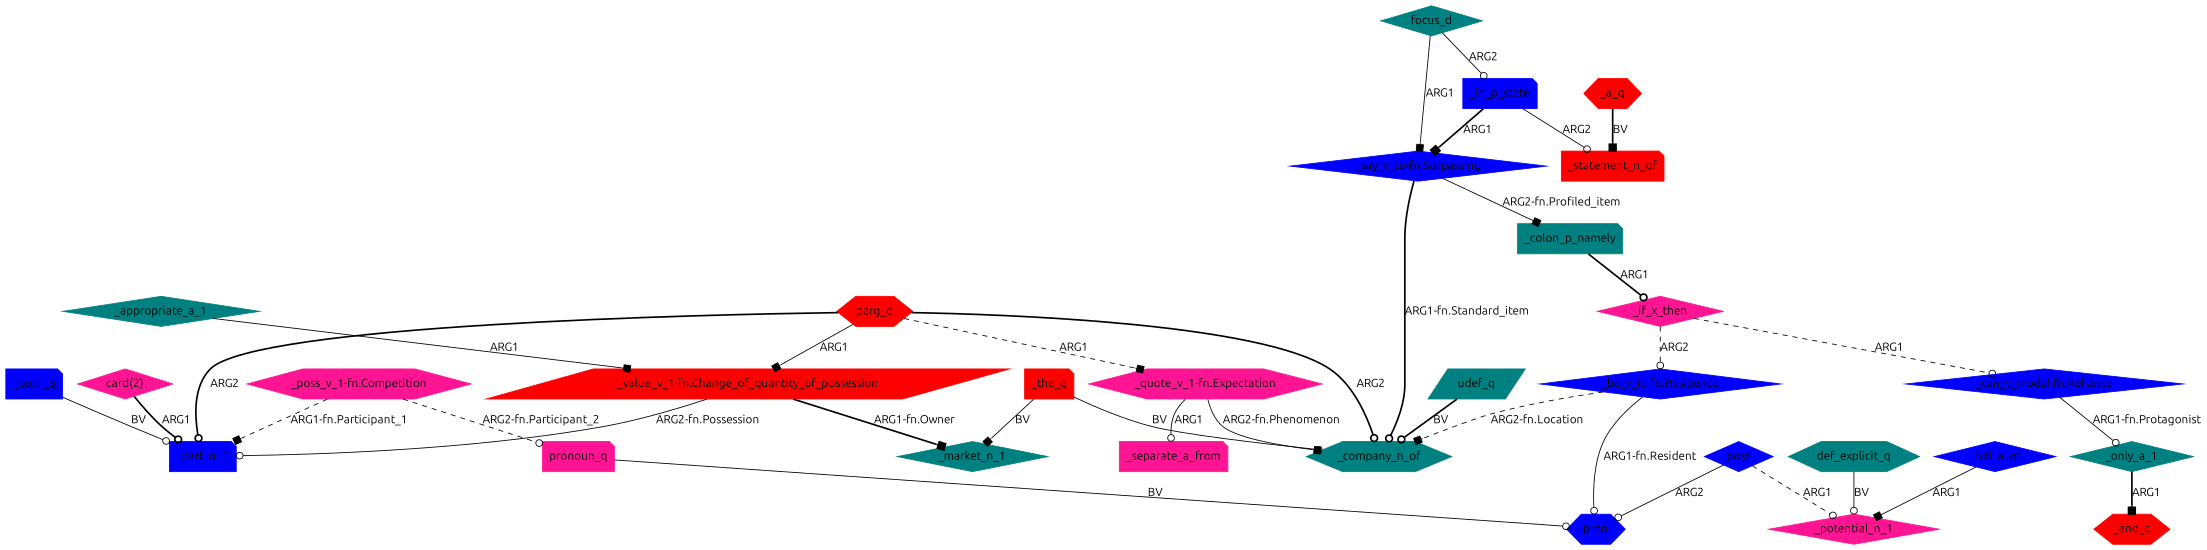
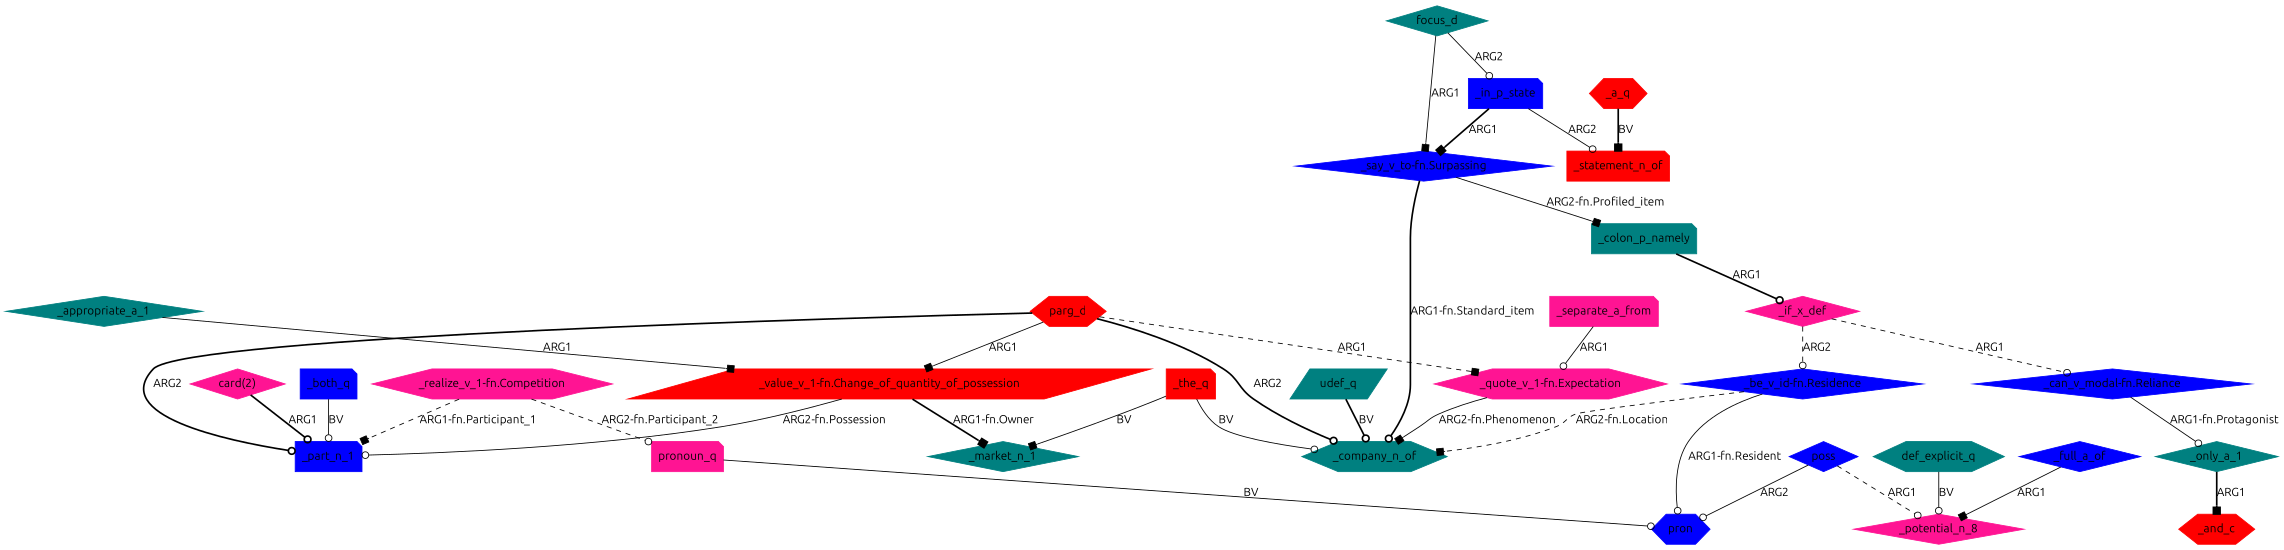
node "_if_x_then": label "_if_x_then" -> "_if_x_def"
node "_poss_v_1-fn.Competition": label "_poss_v_1-fn.Competition" -> "_realize_v_1-fn.Competition"
edge "_quote_v_1-fn.Expectation" -> "_separate_a_from": reversed
node "_potential_n_1": label "_potential_n_1" -> "_potential_n_8"
